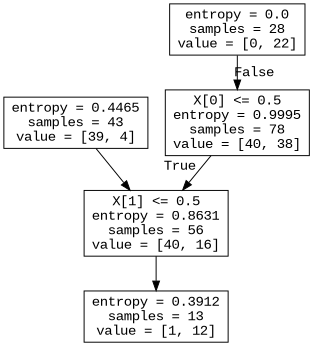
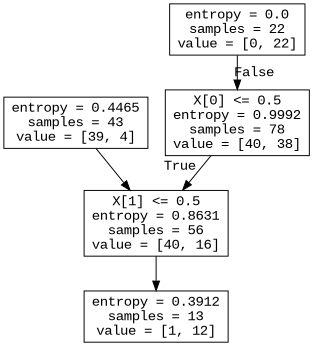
node "entropy = 0.0 samples = 28 value = [0, 22]": label "entropy = 0.0 samples = 28 value = [0, 22]" -> "entropy = 0.0 samples = 22 value = [0, 22]"
node "X[0] <= 0.5 entropy = 0.9995 samples = 78 value = [40, 38]": label "X[0] <= 0.5 entropy = 0.9995 samples = 78 value = [40, 38]" -> "X[0] <= 0.5 entropy = 0.9992 samples = 78 value = [40, 38]"
